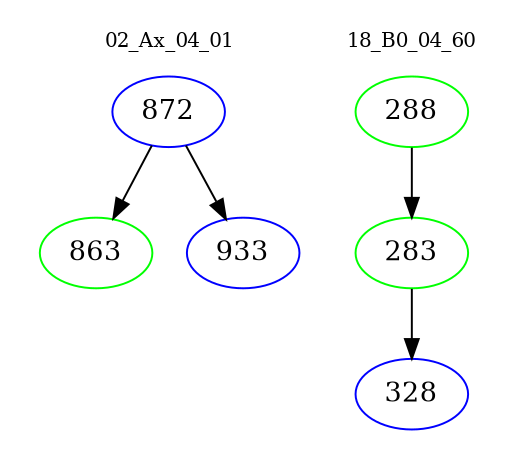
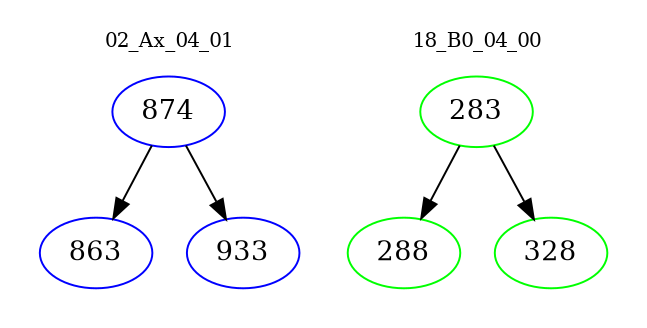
cluster "18_B0_04_60": label "18_B0_04_60" -> "18_B0_04_00"
node "872": label "872" -> "874"
edge "288" -> "283": reversed
node "863": color green -> blue
node "328": color blue -> green
